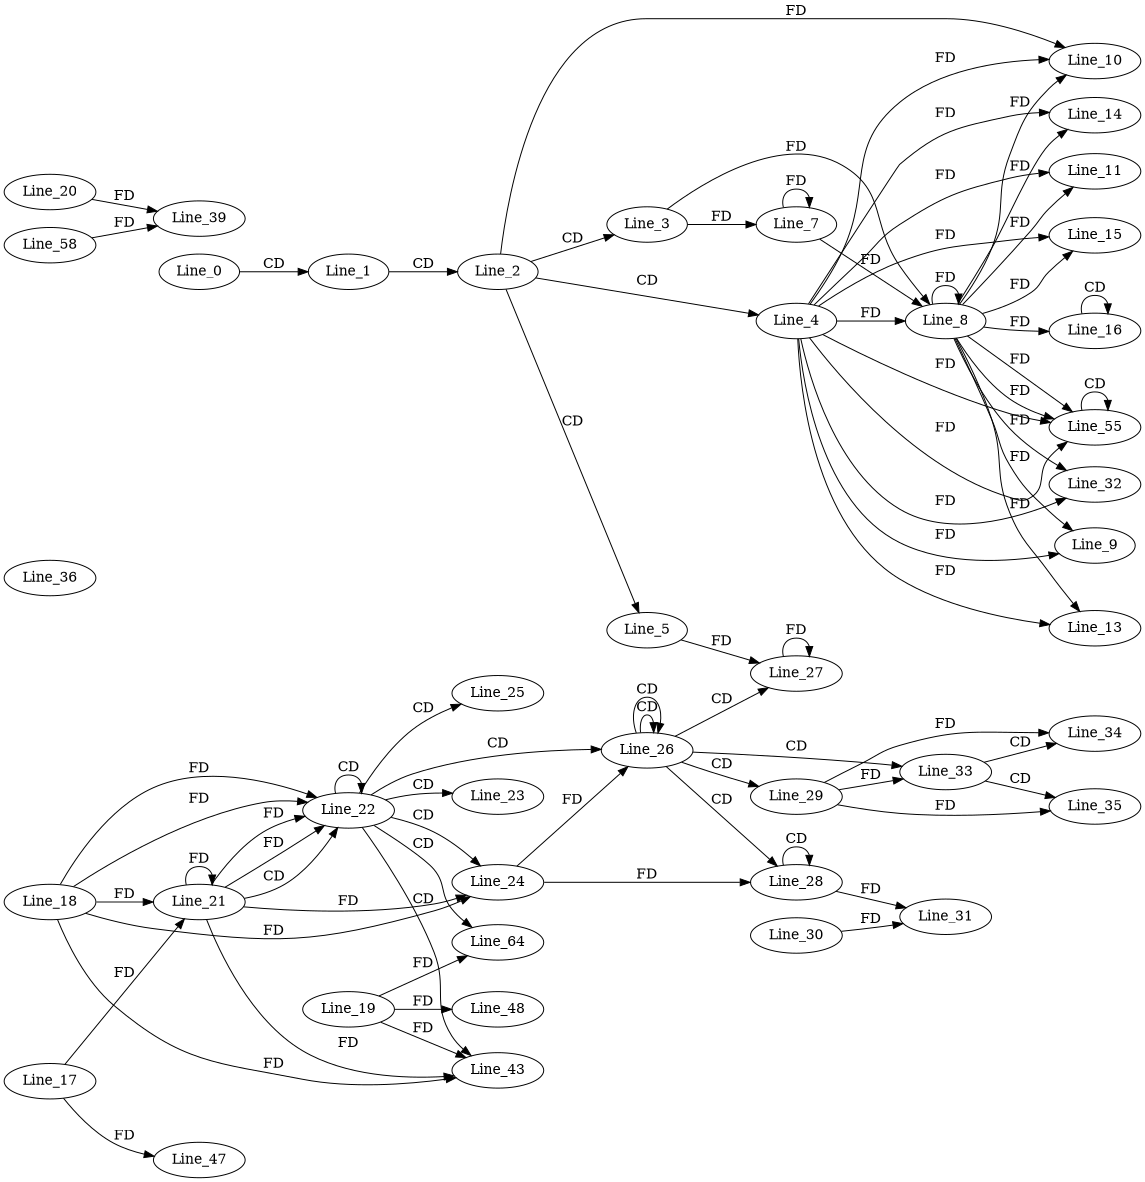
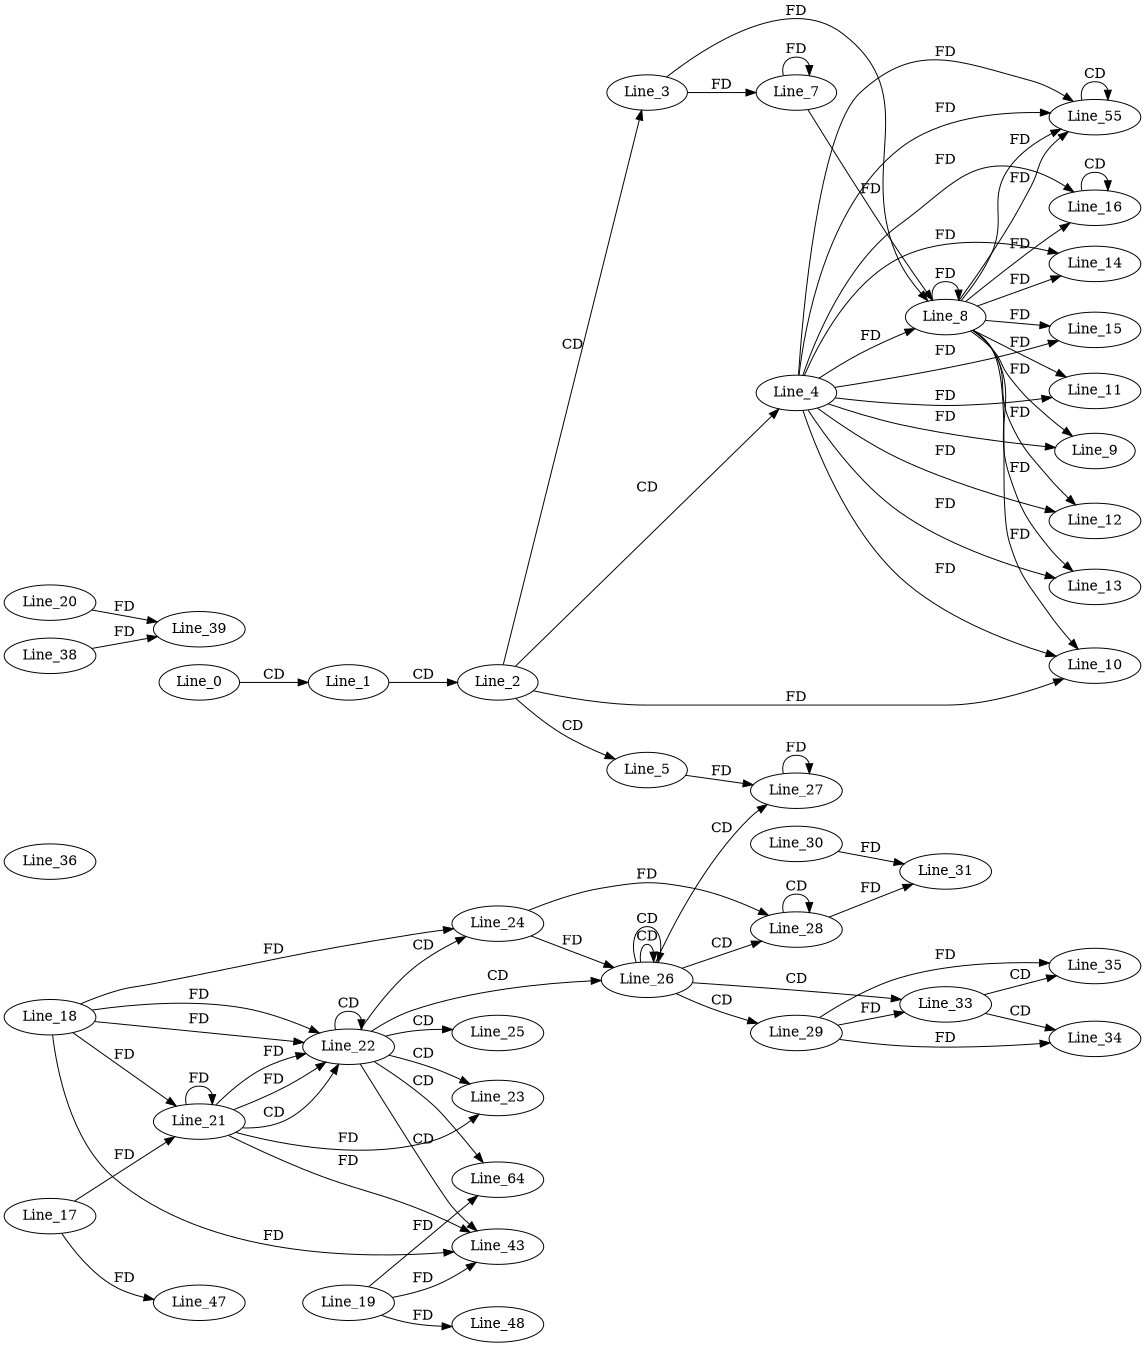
edge "Line_4" -> "Line_16": added, label "FD"
node "Line_58": label "Line_58" -> "Line_38"
node "Line_32": label "Line_32" -> "Line_12"
edge "Line_21" -> "Line_24": now "Line_21" -> "Line_23"
